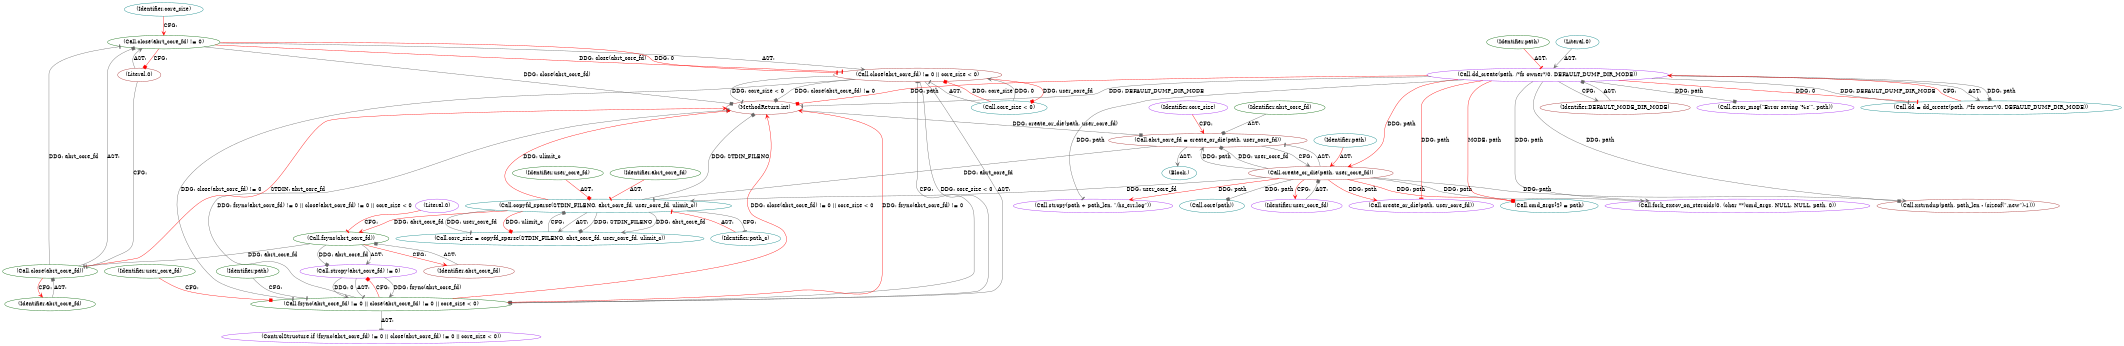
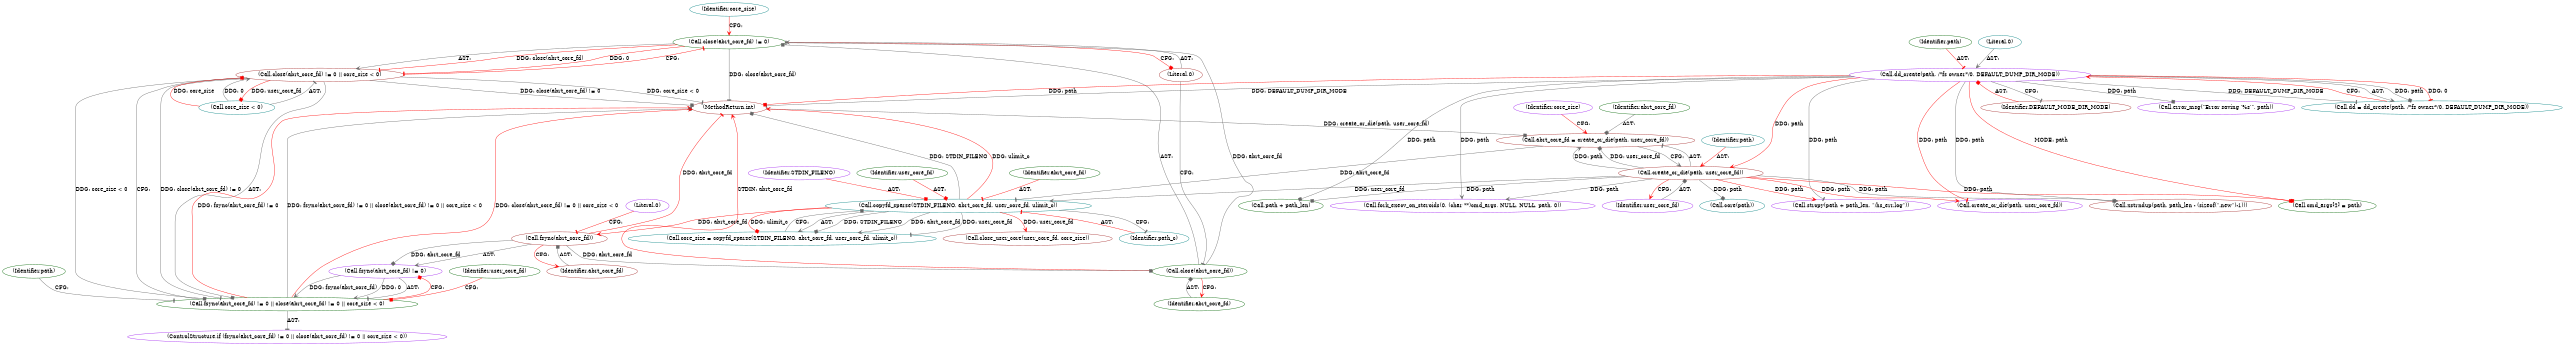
edge "(Call,close(abrt_core_fd) != 0 || core_size < 0)" -> "(Call,close(abrt_core_fd) != 0)": added, label "CFG:"
edge "(Call,close(abrt_core_fd) != 0)" -> "(MethodReturn,int)": arrowhead box -> tee
edge "(Identifier,DEFAULT_MODE_DIR_MODE)" -> "(Call,dd_create(path, /*fs owner*/0, DEFAULT_DUMP_DIR_MODE))": color gray40 -> red
edge "(Call,dd_create(path, /*fs owner*/0, DEFAULT_DUMP_DIR_MODE))" -> "(Identifier,DEFAULT_MODE_DIR_MODE)": arrowhead vee -> tee
node "(Identifier,STDIN_FILENO)": added
node "(Block,)": removed
edge "(Call,fsync(abrt_core_fd))" -> "(MethodReturn,int)": added, label "DDG: abrt_core_fd"
node "(Call,path + path_len)": added
node "(Call,cmd_args[2] = path)": color teal -> darkgreen
node "(Call,fsync(abrt_core_fd))": color darkgreen -> brown
node "(Call,close_user_core(user_core_fd, core_size))": added
edge "(Call,fsync(abrt_core_fd))" -> "(Call,close(abrt_core_fd))": arrowhead tee -> box
node "(Call,strcpy(abrt_core_fd) != 0)": label "(Call,strcpy(abrt_core_fd) != 0)" -> "(Call,fsync(abrt_core_fd) != 0)"
